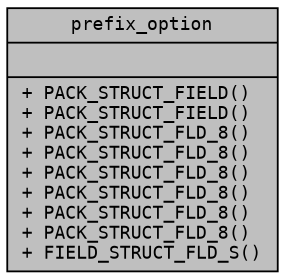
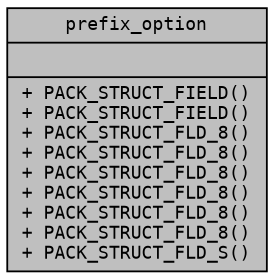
node "prefix_option": text "+ FIELD_STRUCT_FLD_S()" -> "+ PACK_STRUCT_FLD_S()"
